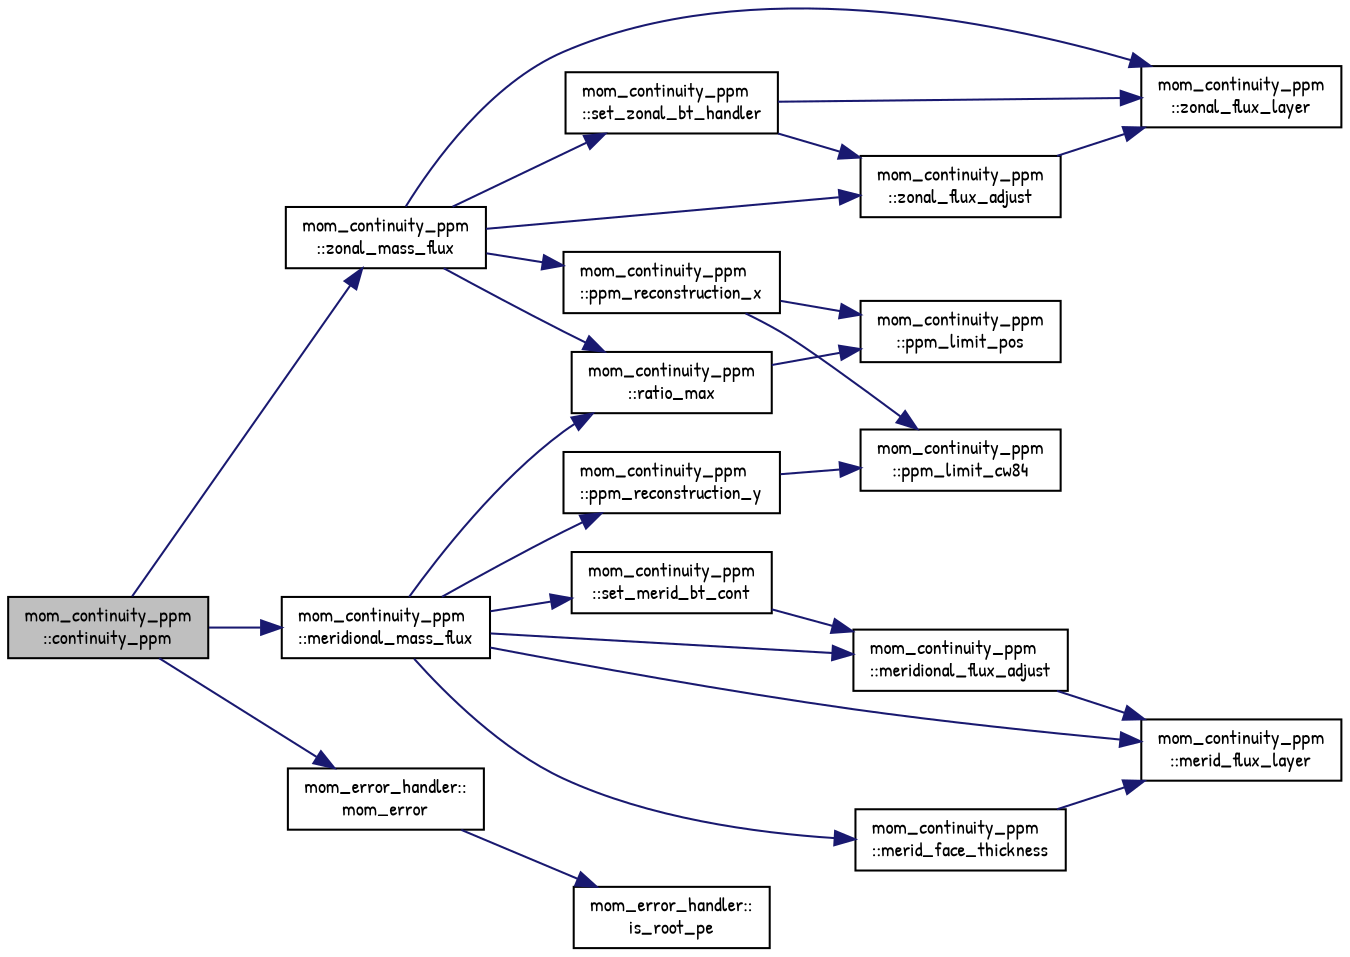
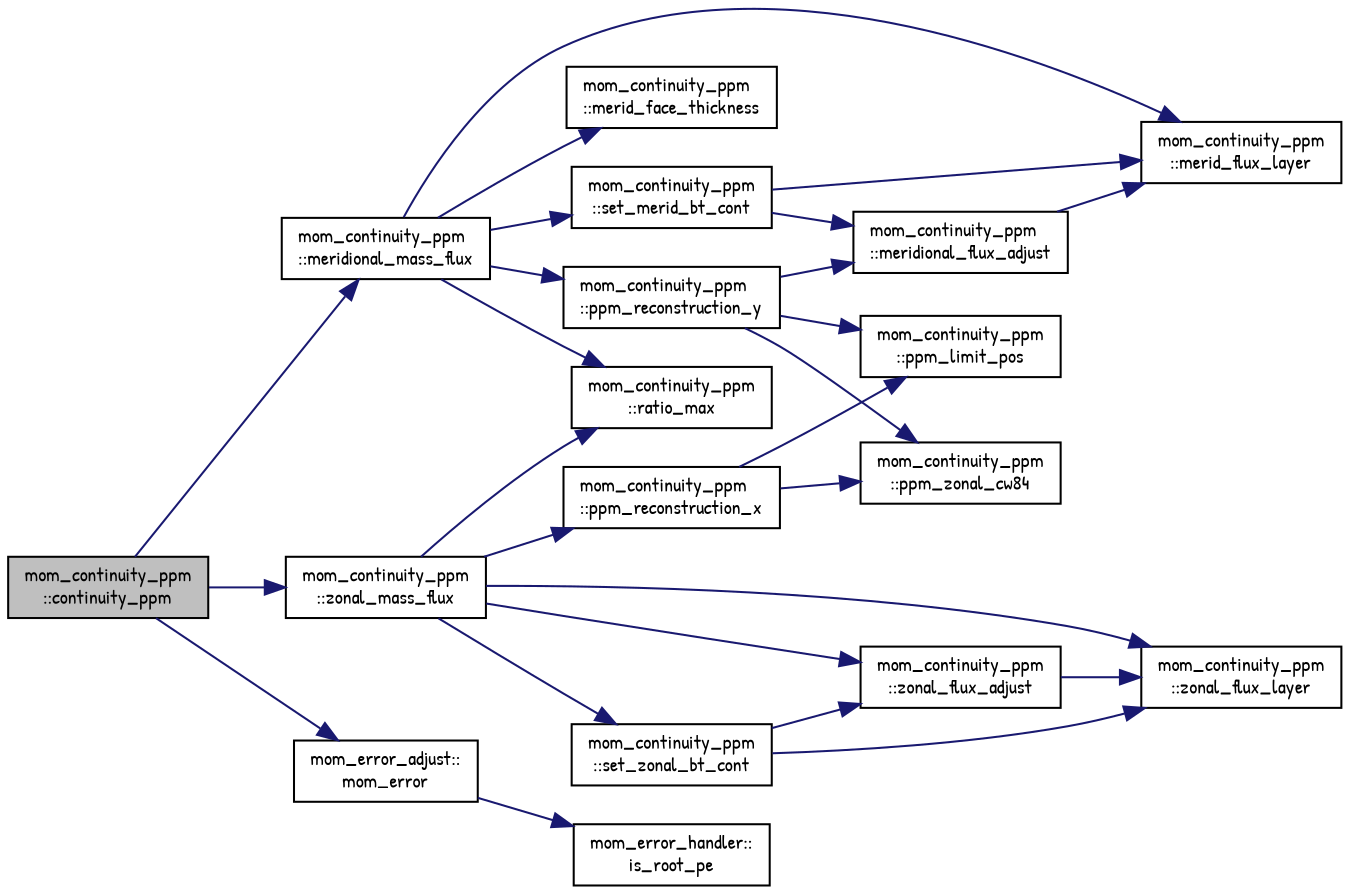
node "mom_continuity_ppm ::set_zonal_bt_handler": label "mom_continuity_ppm ::set_zonal_bt_handler" -> "mom_continuity_ppm ::set_zonal_bt_cont"
edge "mom_continuity_ppm ::ratio_max" -> "mom_continuity_ppm ::ppm_limit_pos": now "mom_continuity_ppm ::ppm_reconstruction_y" -> "mom_continuity_ppm ::ppm_limit_pos"
node "mom_continuity_ppm ::ppm_limit_cw84": label "mom_continuity_ppm ::ppm_limit_cw84" -> "mom_continuity_ppm ::ppm_zonal_cw84"
edge "mom_continuity_ppm ::meridional_mass_flux" -> "mom_continuity_ppm ::meridional_flux_adjust": now "mom_continuity_ppm ::ppm_reconstruction_y" -> "mom_continuity_ppm ::meridional_flux_adjust"
edge "mom_continuity_ppm ::merid_face_thickness" -> "mom_continuity_ppm ::merid_flux_layer": now "mom_continuity_ppm ::set_merid_bt_cont" -> "mom_continuity_ppm ::merid_flux_layer"
node "mom_error_handler:: mom_error": label "mom_error_handler:: mom_error" -> "mom_error_adjust:: mom_error"
